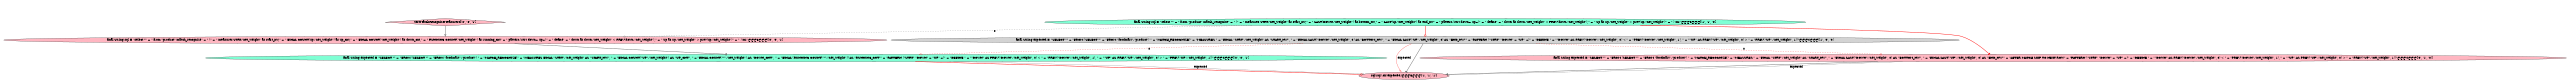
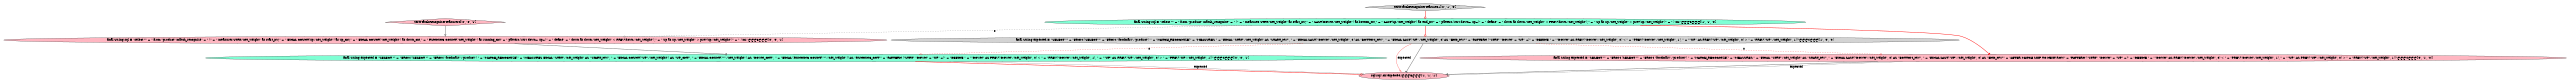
node "testMatchRecognizeMeasures1['0', '1', '0']": added
